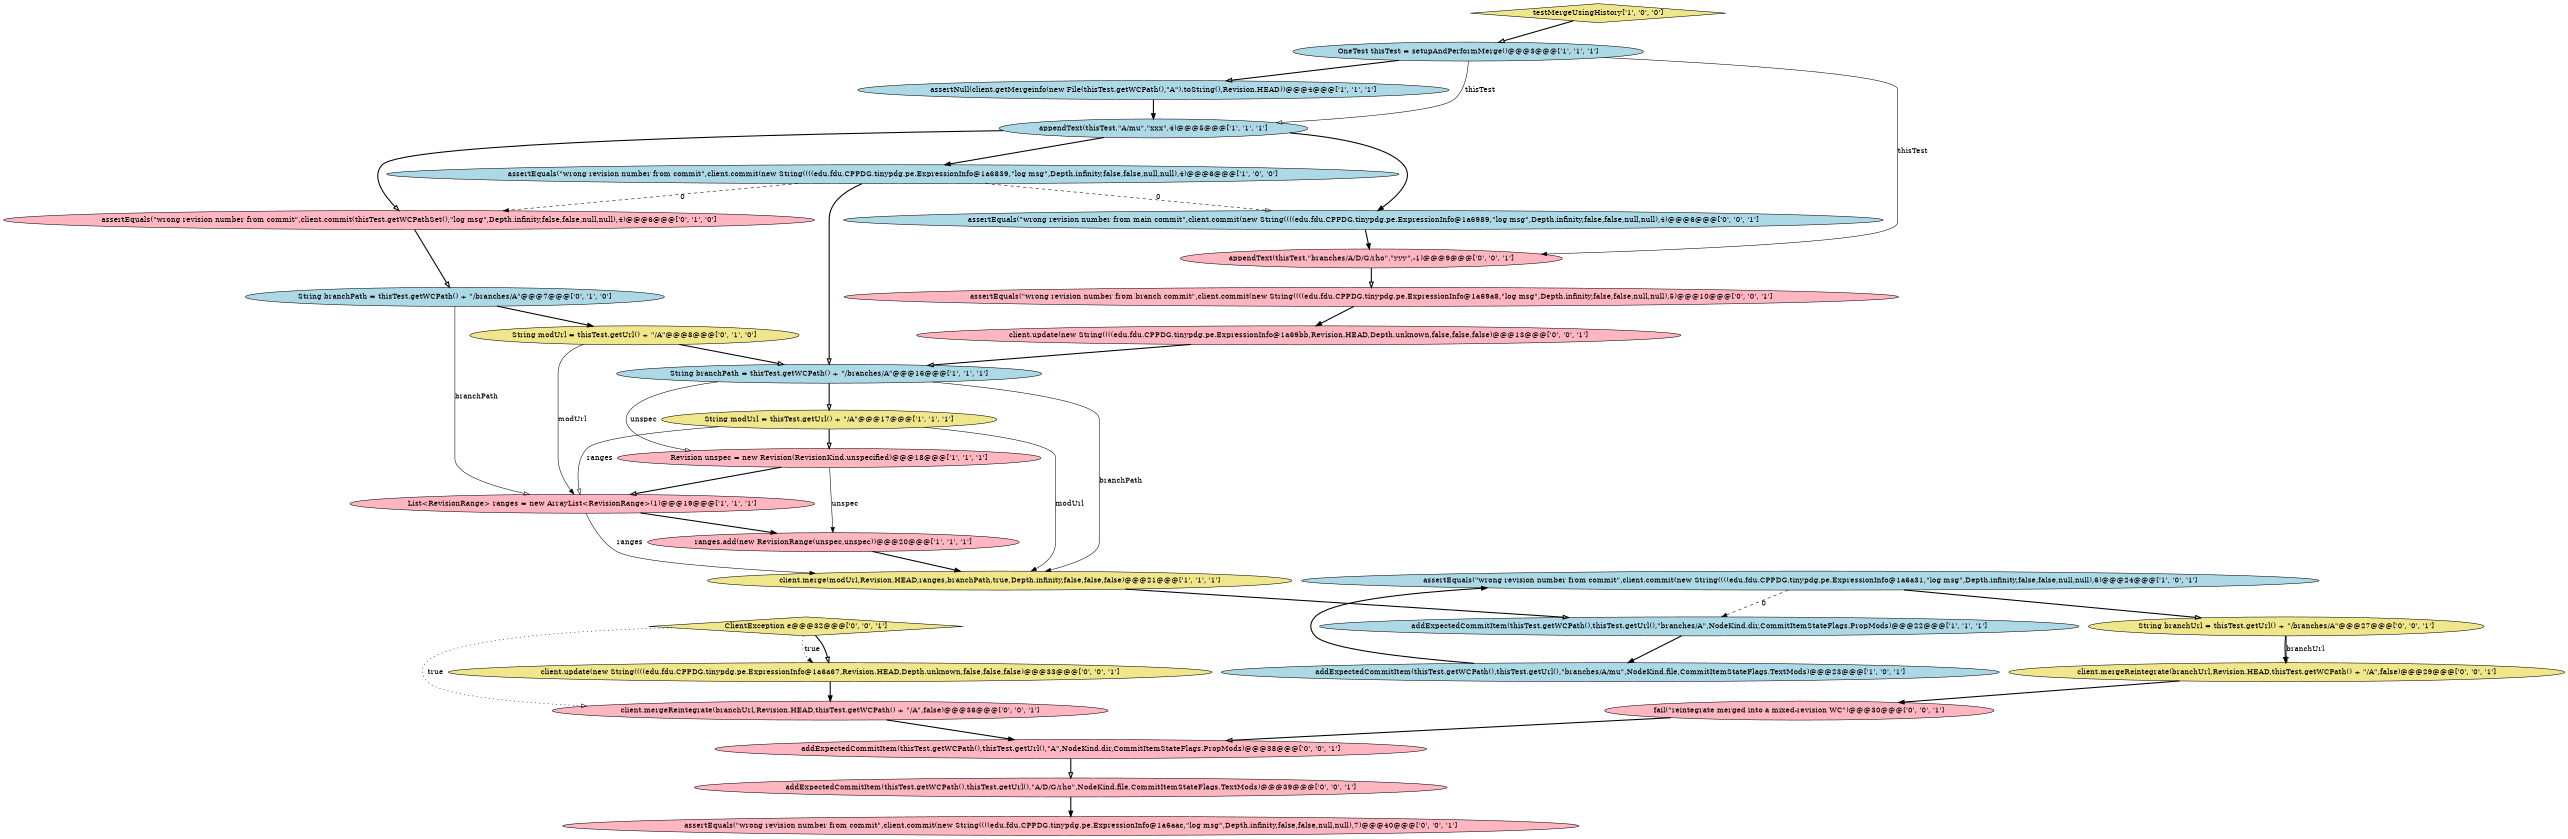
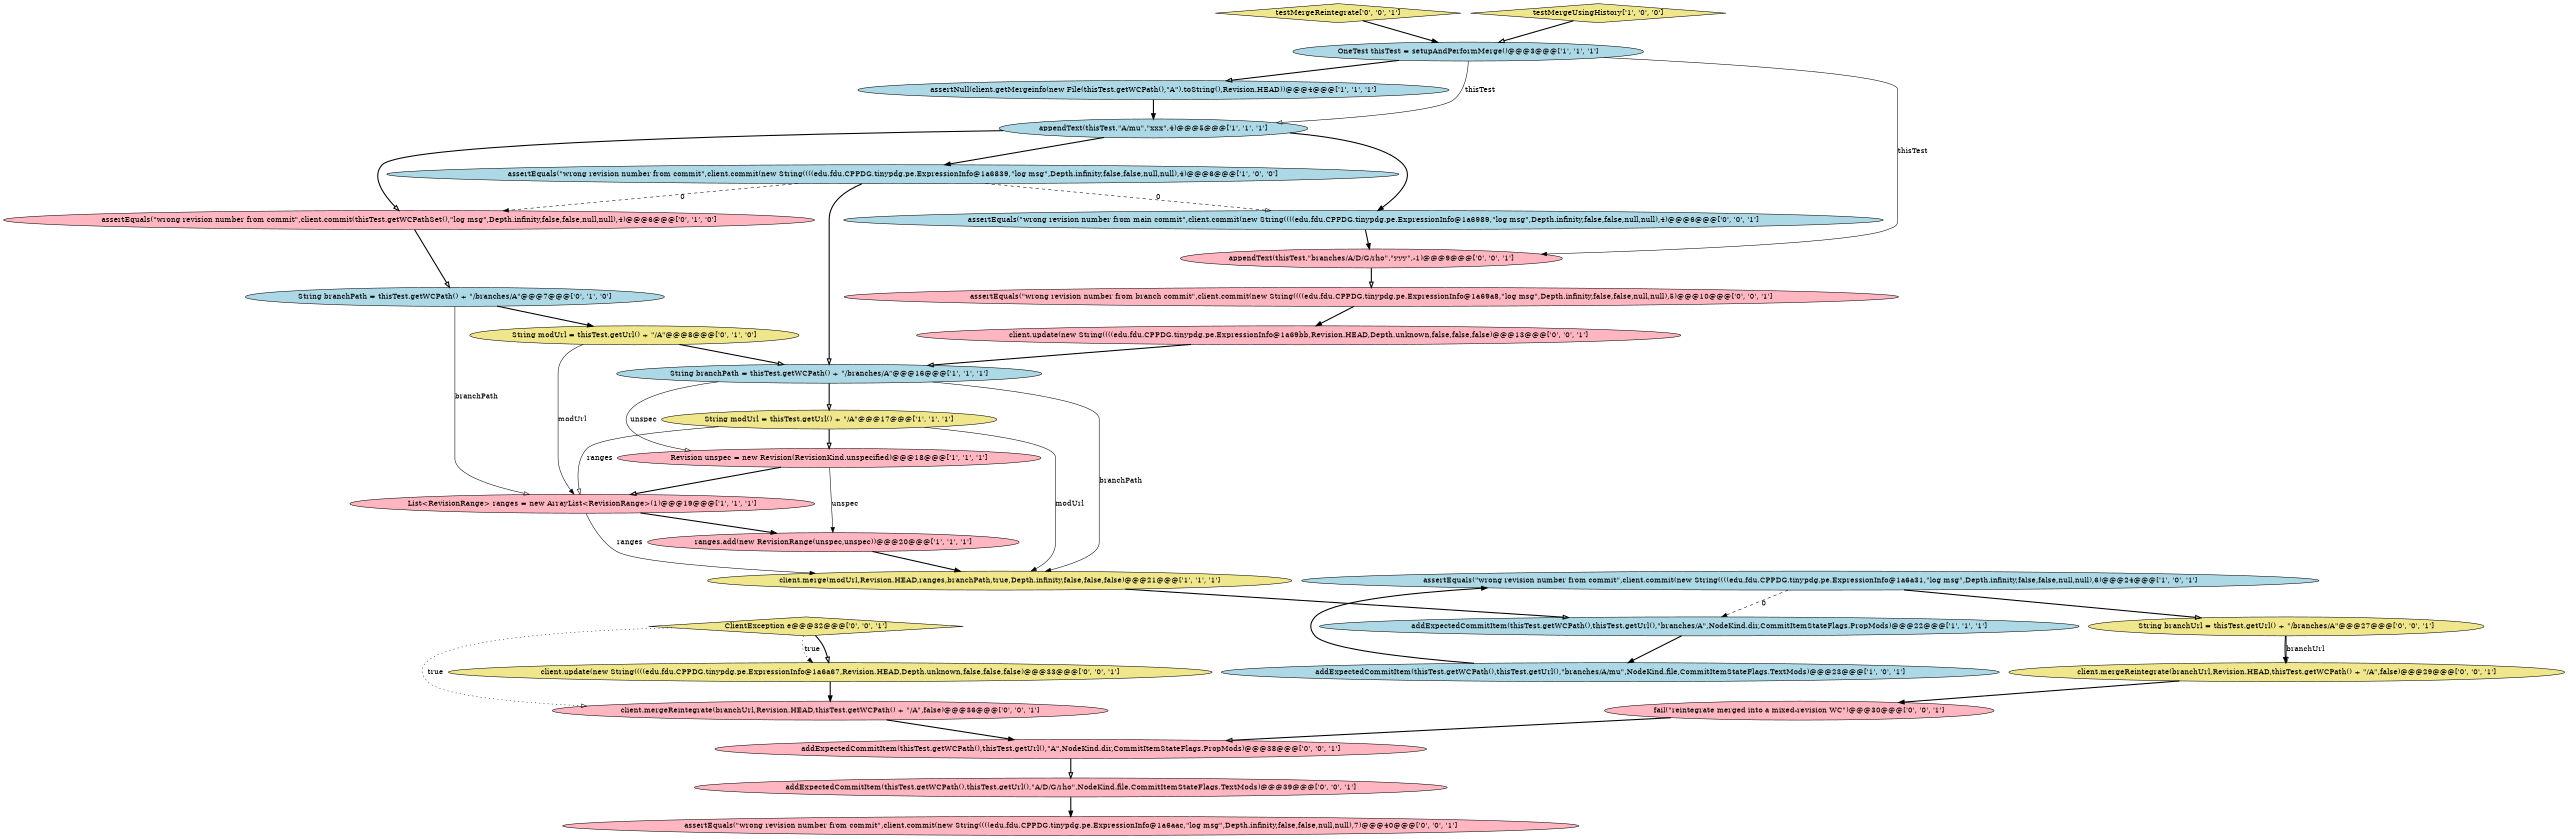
node "testMergeReintegrate['0', '0', '1']": added
